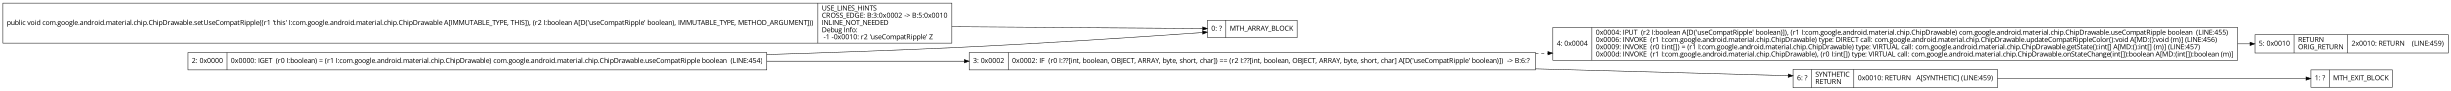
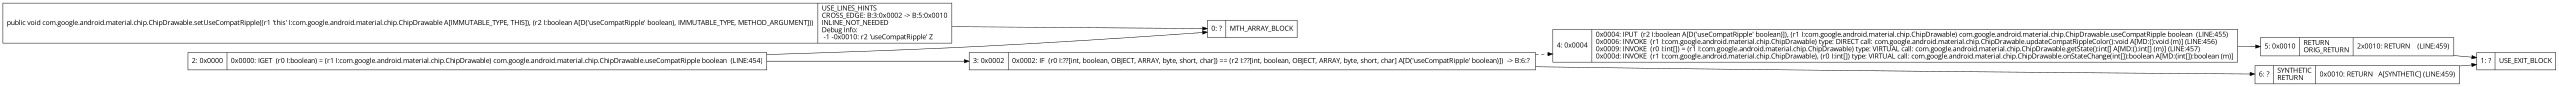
edge "5: 0x0010" -> "1: ?": added
node "1: ?": text "MTH_EXIT_BLOCK" -> "USE_EXIT_BLOCK"
